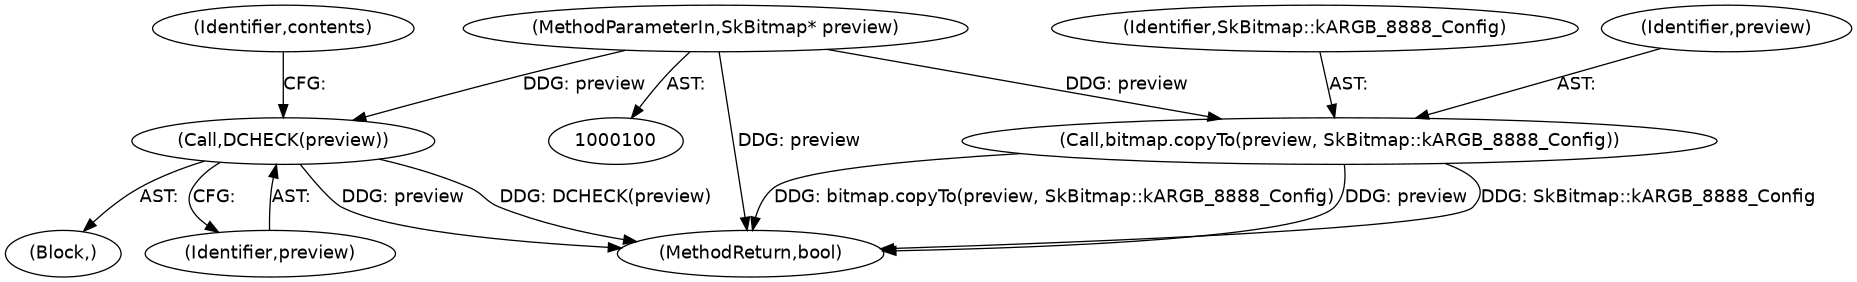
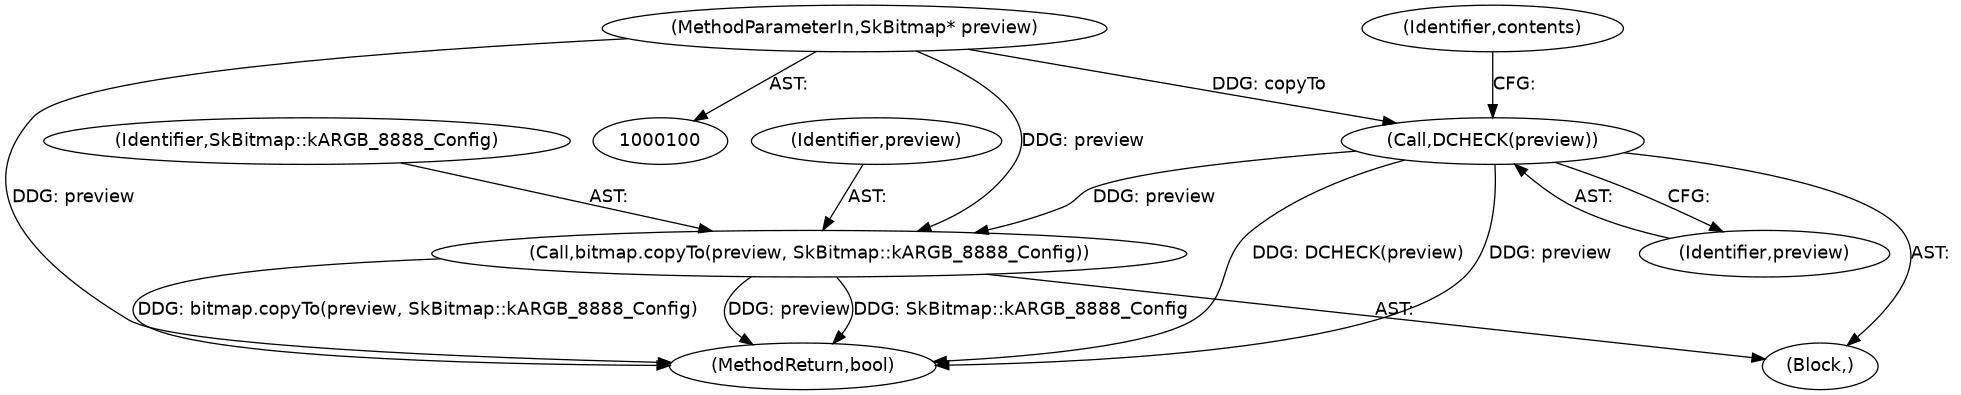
edge "(MethodParameterIn,SkBitmap* preview)" -> "(Call,DCHECK(preview))": label "DDG: preview" -> "DDG: copyTo"
edge "(Call,DCHECK(preview))" -> "(Call,bitmap.copyTo(preview, SkBitmap::kARGB_8888_Config))": added, label "DDG: preview"
edge "(Call,bitmap.copyTo(preview, SkBitmap::kARGB_8888_Config))" -> "(Block,)": added, label "AST:"
